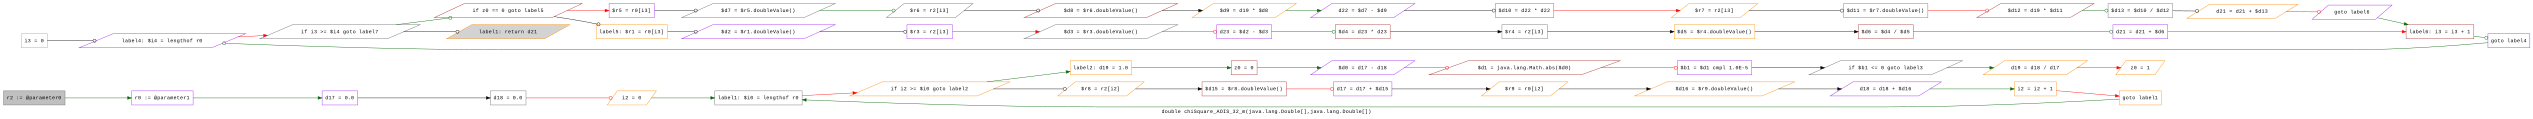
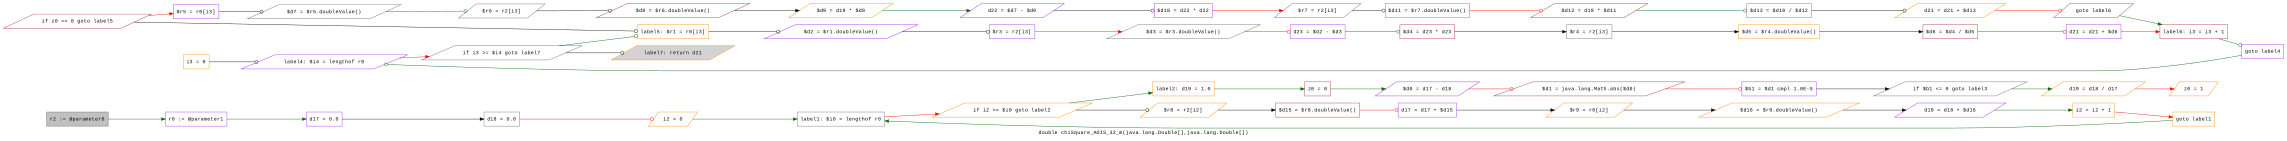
node "$r7 = r2[i3]": color darkorange -> gray40
edge "if i3 >= $i4 goto label7" -> "if z0 == 0 goto label5": now "if i3 >= $i4 goto label7" -> "label5: $r1 = r0[i3]"
node "label1: return d21": label "label1: return d21" -> "label7: return d21"
